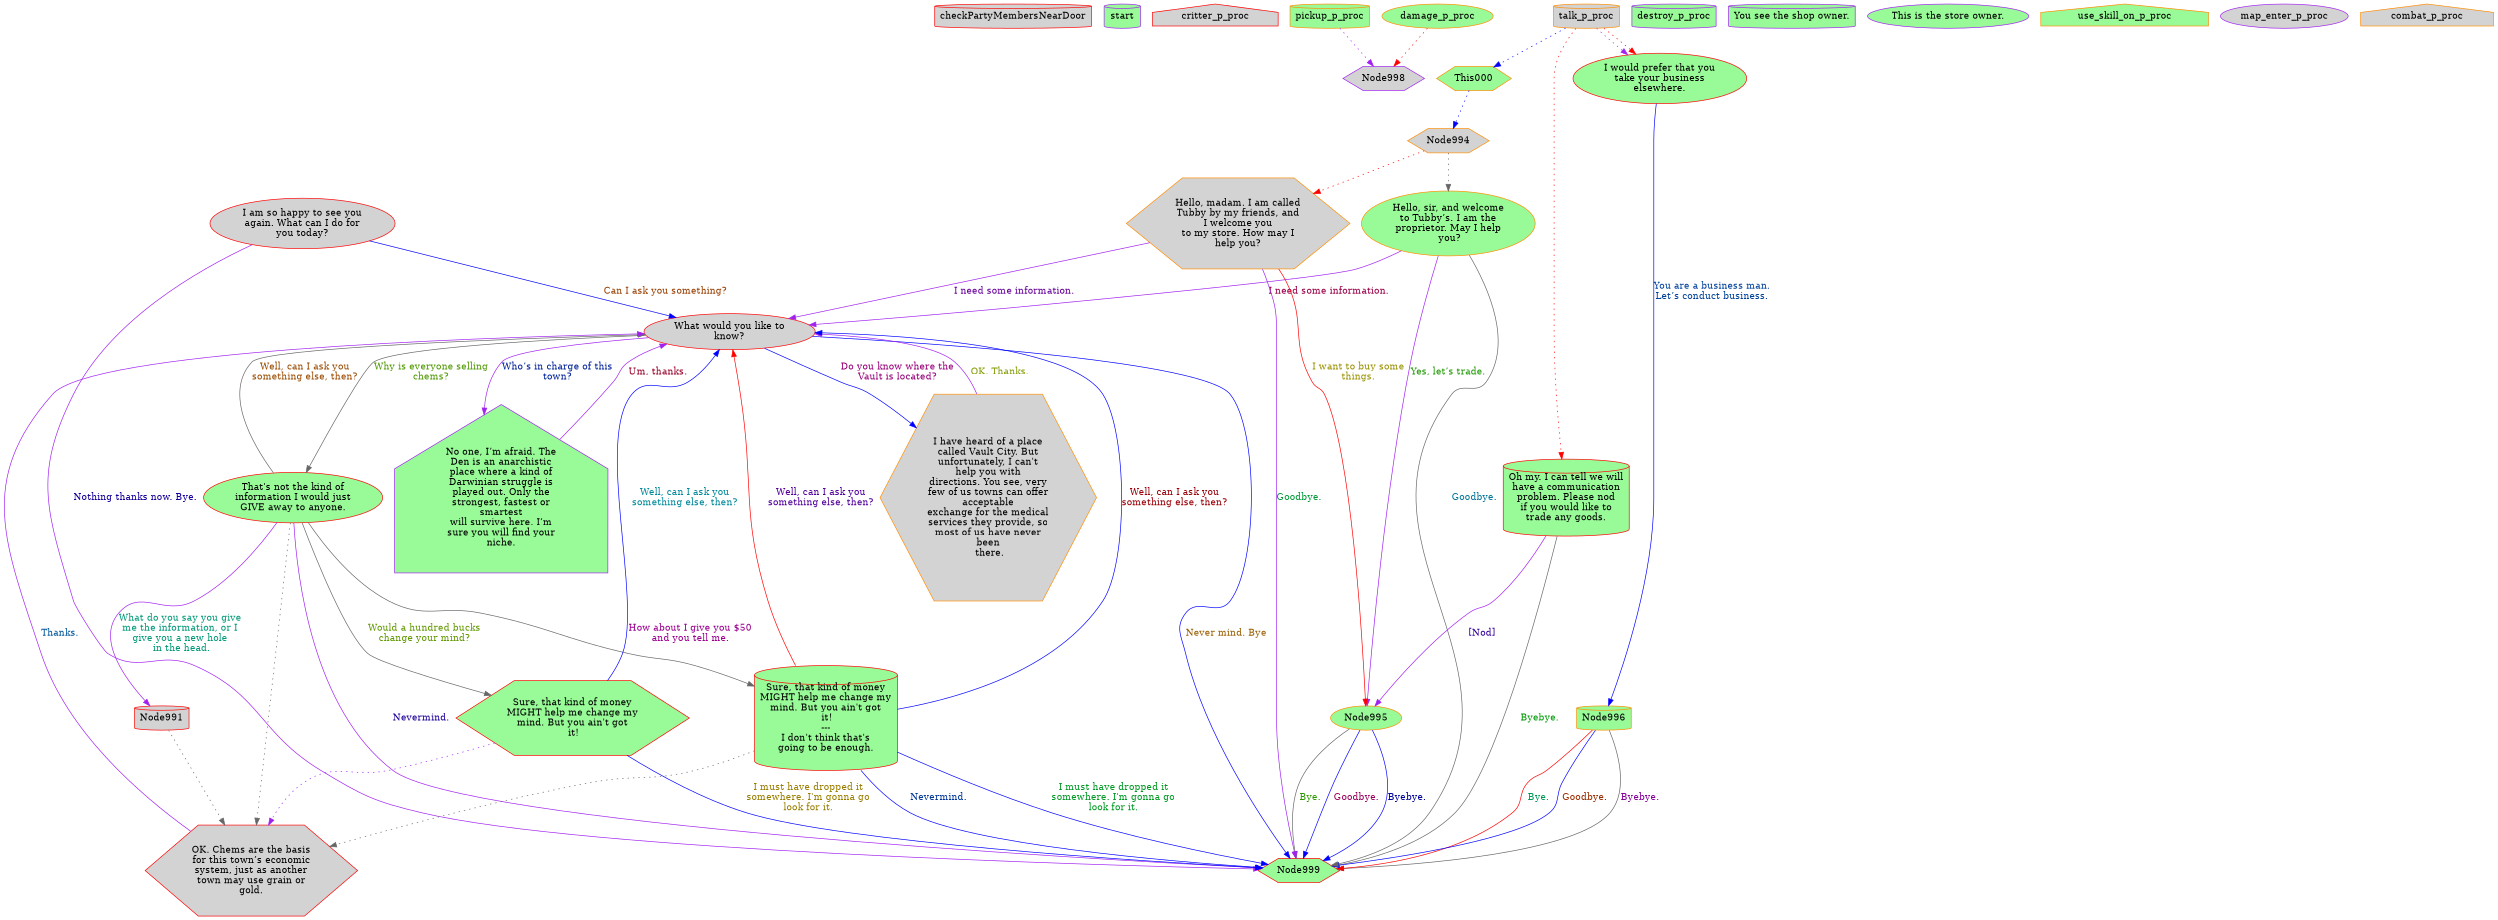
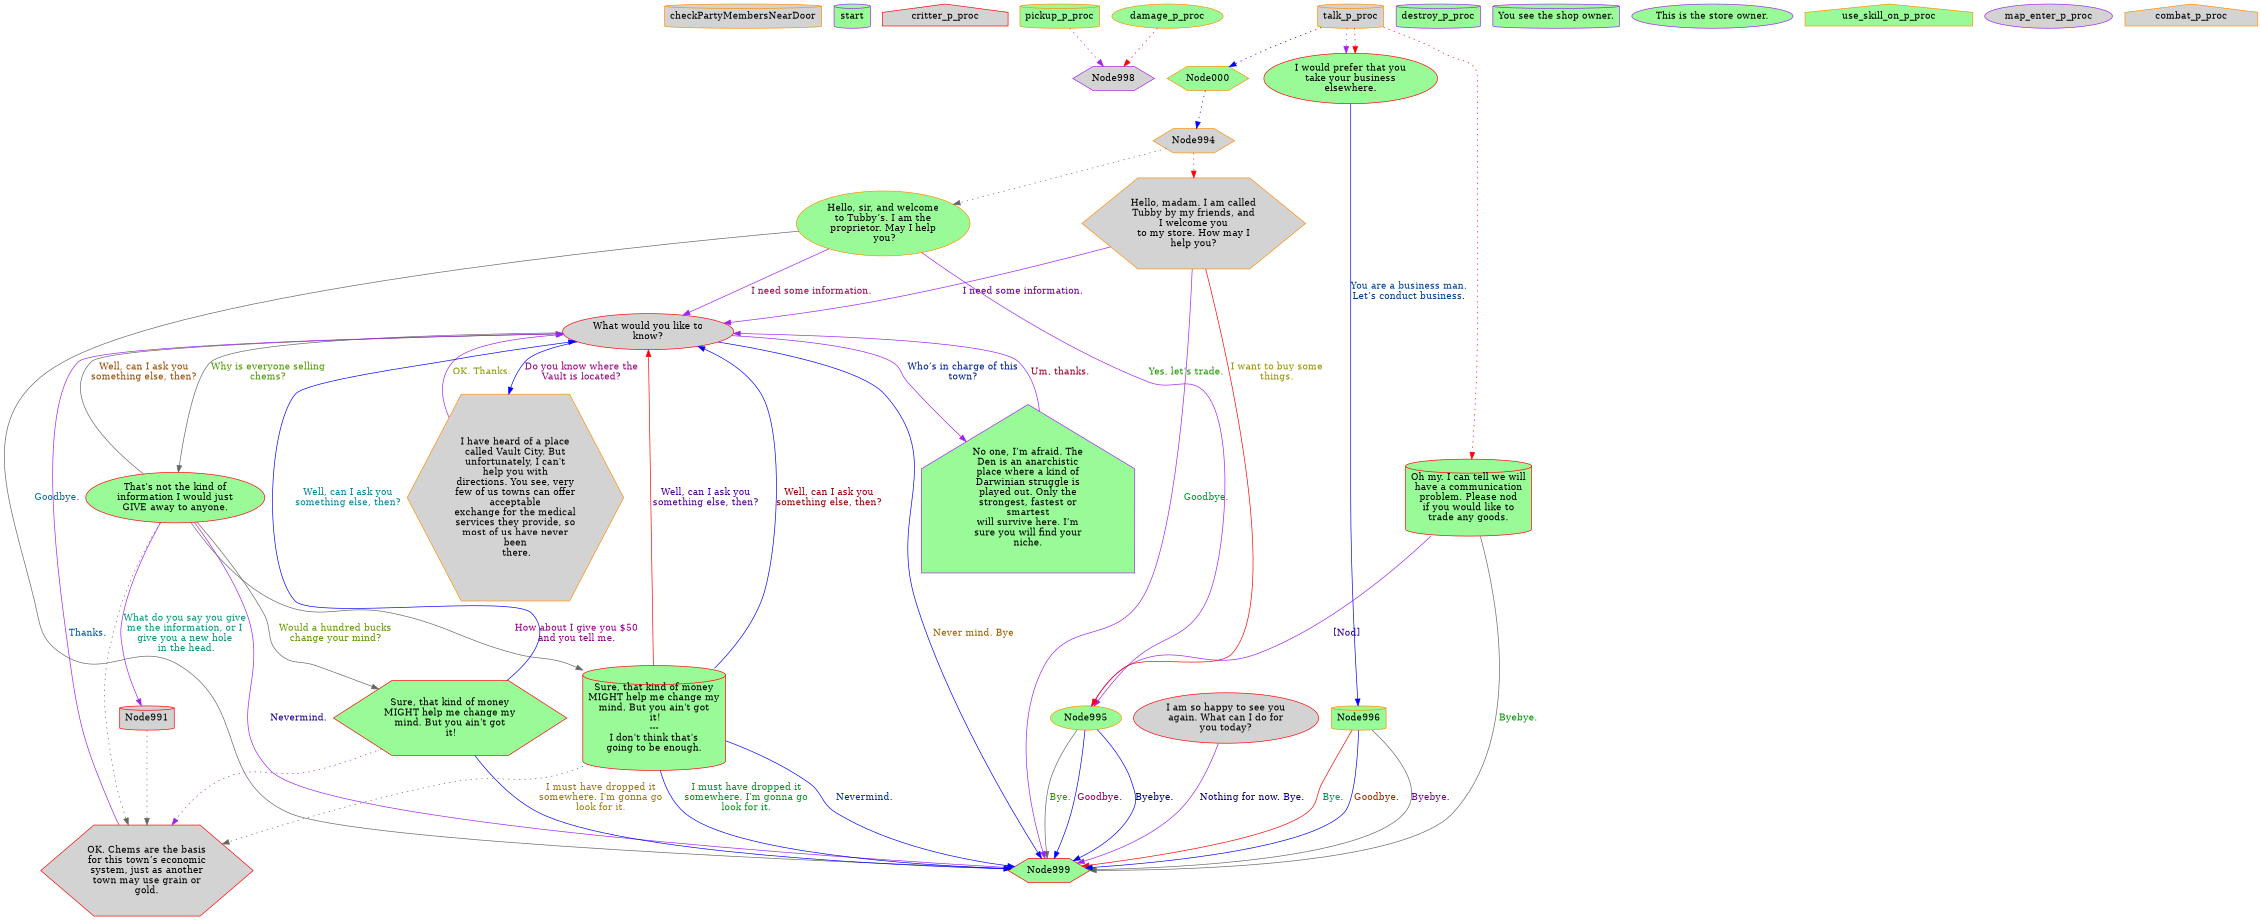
node "checkPartyMembersNearDoor": color red -> darkorange
node "This000": label "This000" -> "Node000"
edge "I am so happy to see you again. What can I do for you today?" -> "What would you like to know?": removed, label "Can I ask you something?"
edge "I am so happy to see you again. What can I do for you today?" -> "Node999": label "Nothing thanks now. Bye." -> "Nothing for now. Bye."
